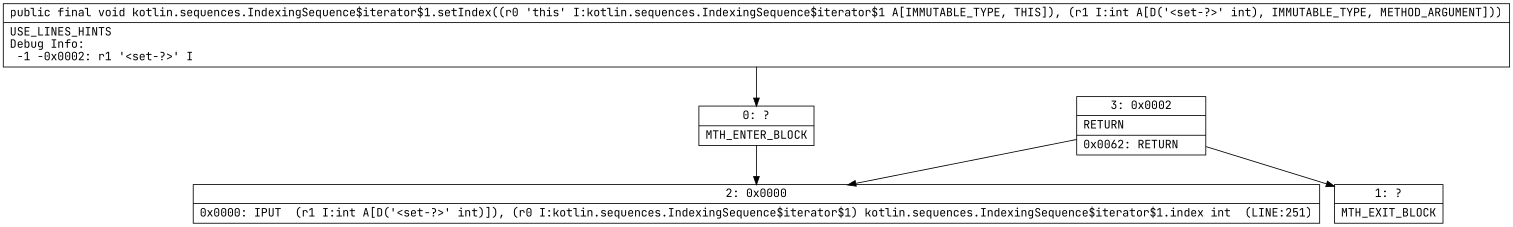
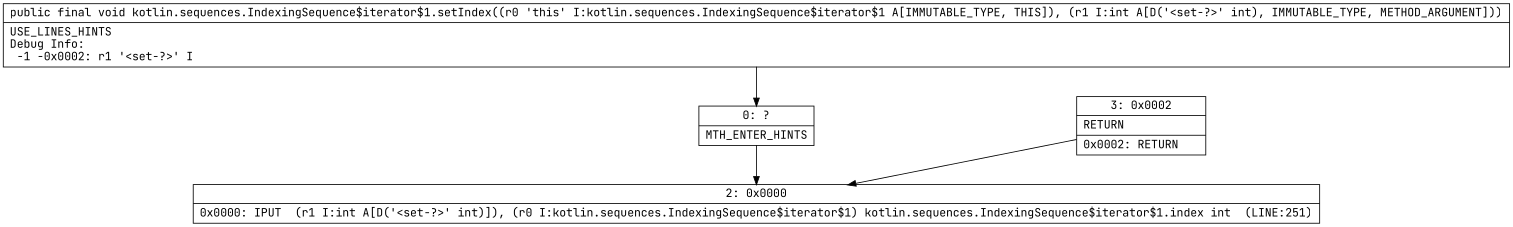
node "0: ?": text "MTH_ENTER_BLOCK" -> "MTH_ENTER_HINTS"
node "3: 0x0002": text "0x0062: RETURN" -> "0x0002: RETURN"
node "1: ?": removed
